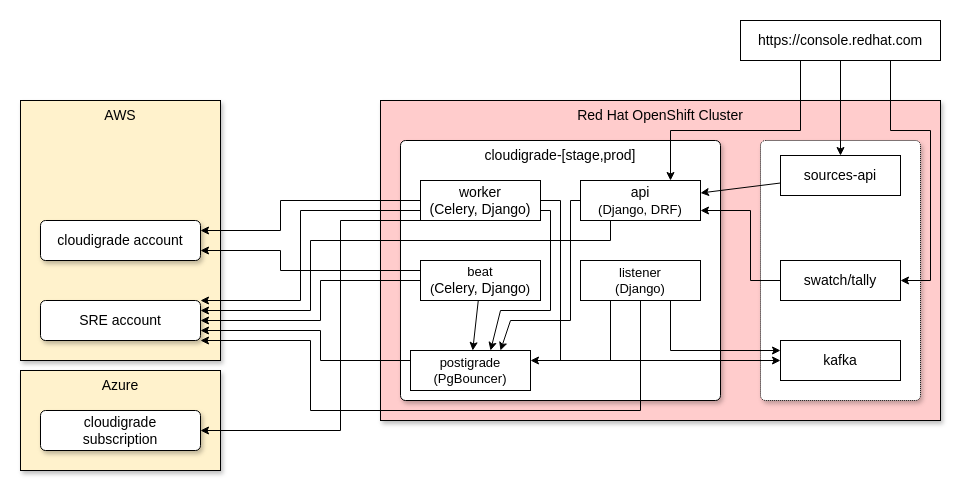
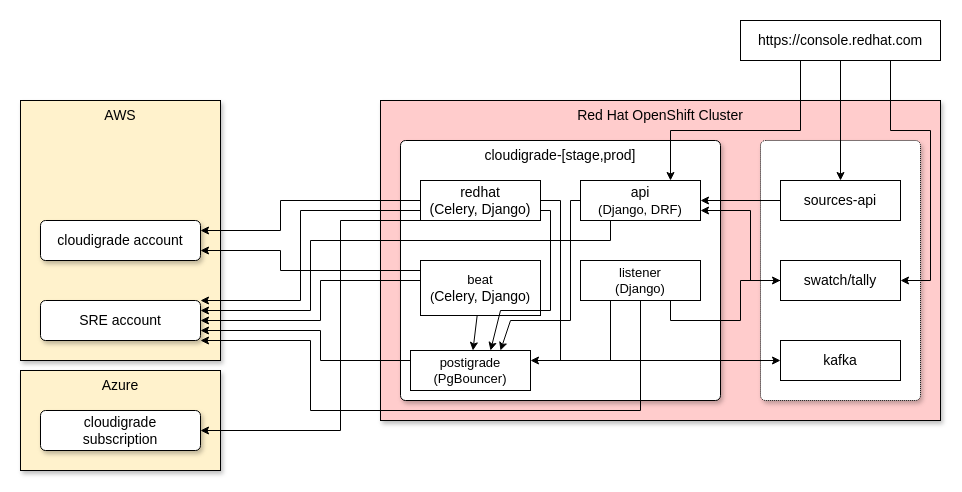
node "sources-api": moved (841, 176) -> (841, 201)
node "worker (Celery, Django)": label "worker (Celery, Django)" -> "redhat (Celery, Django)"
node "beat (Celery, Django)": size 120x40 -> 120x55
edge "listener (Django)" -> "kafka": now "listener (Django)" -> "swatch/tally"
